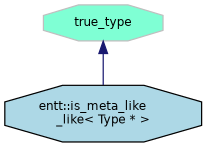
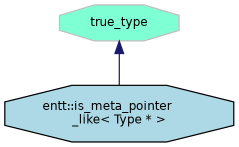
node "entt::is_meta_like _like< Type * >": label "entt::is_meta_like _like< Type * >" -> "entt::is_meta_pointer _like< Type * >"
